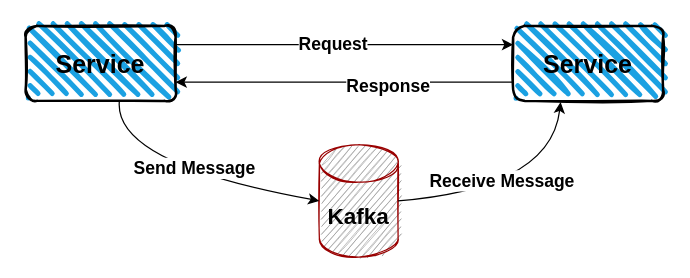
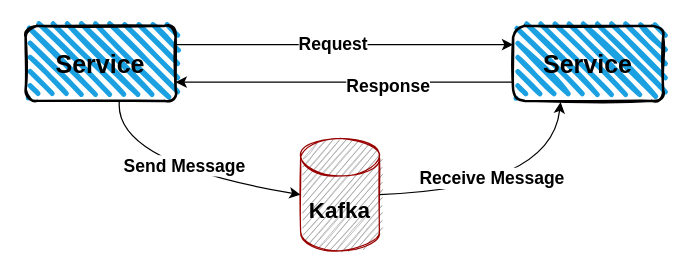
node "Kafka": moved (359, 201) -> (340, 194)
